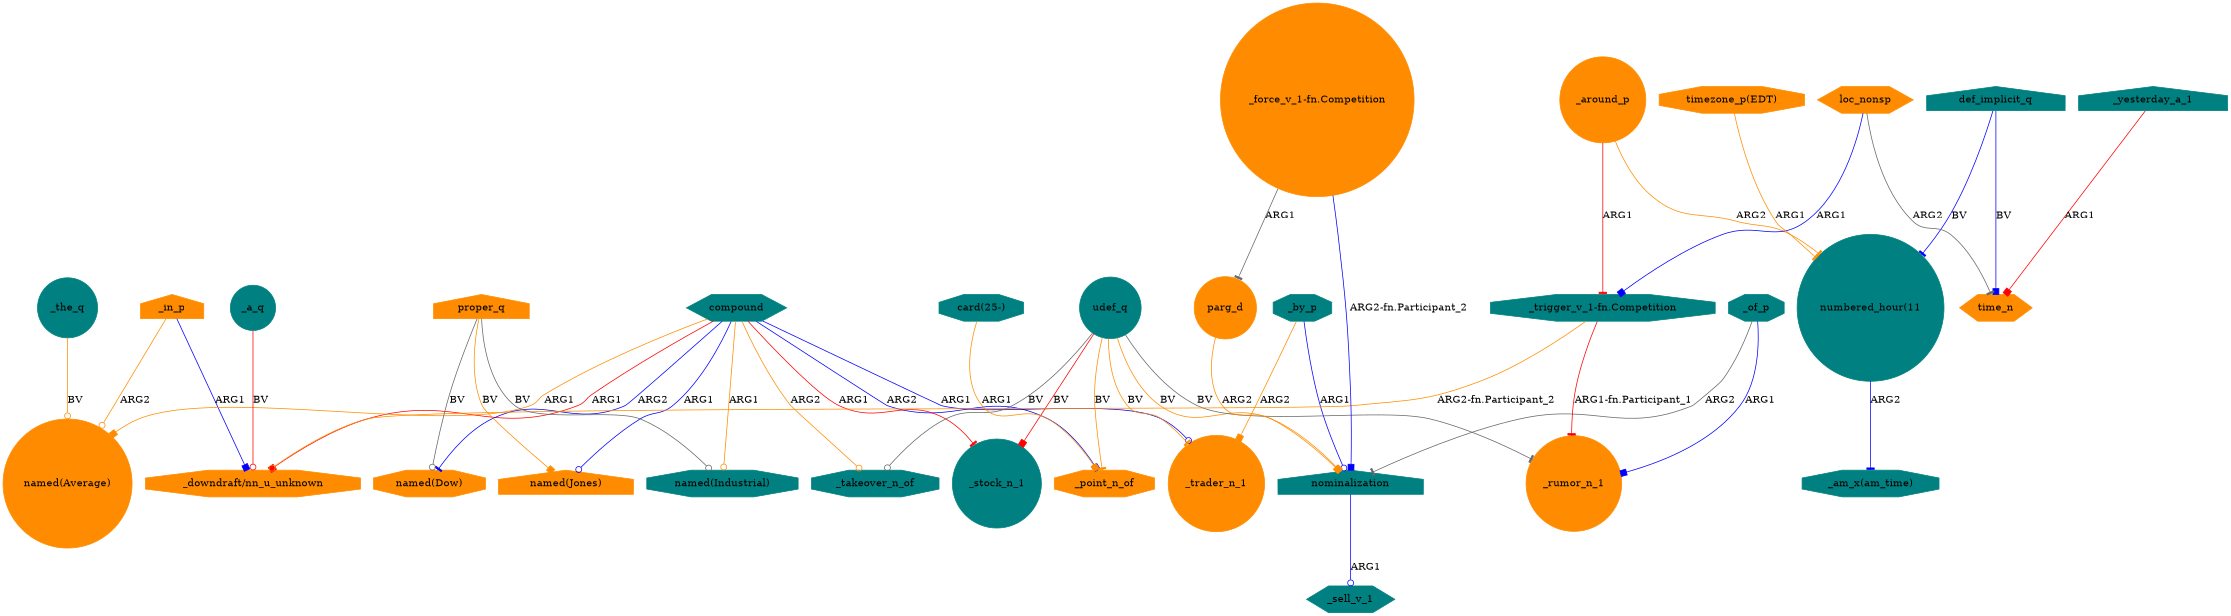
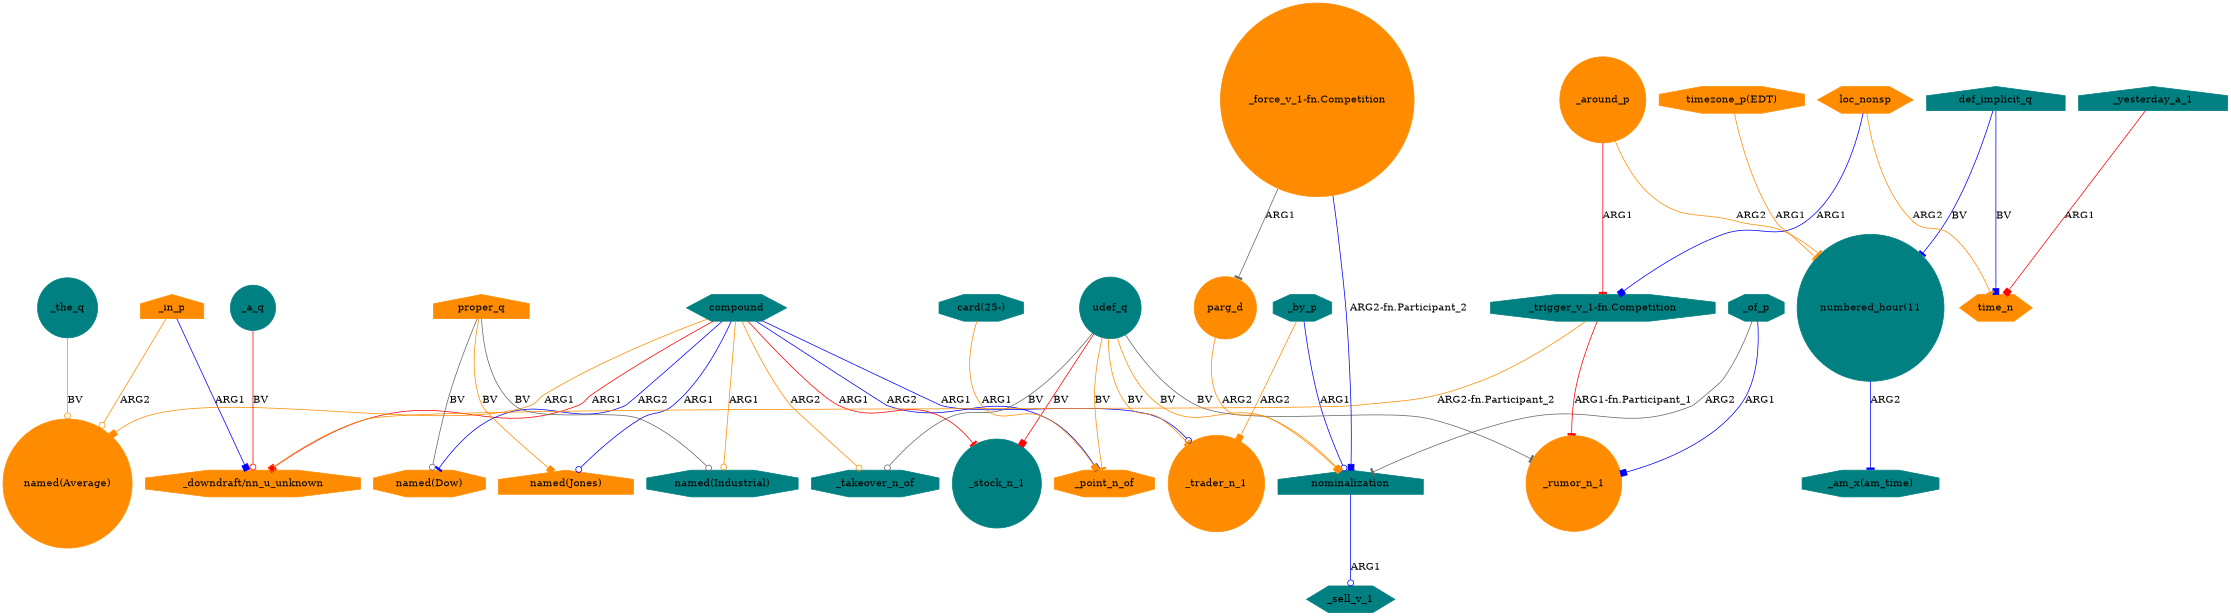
edge "loc_nonsp" -> "time_n": color gray40 -> darkorange
